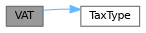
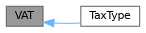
edge "VAT" -> "TaxType": reversed
